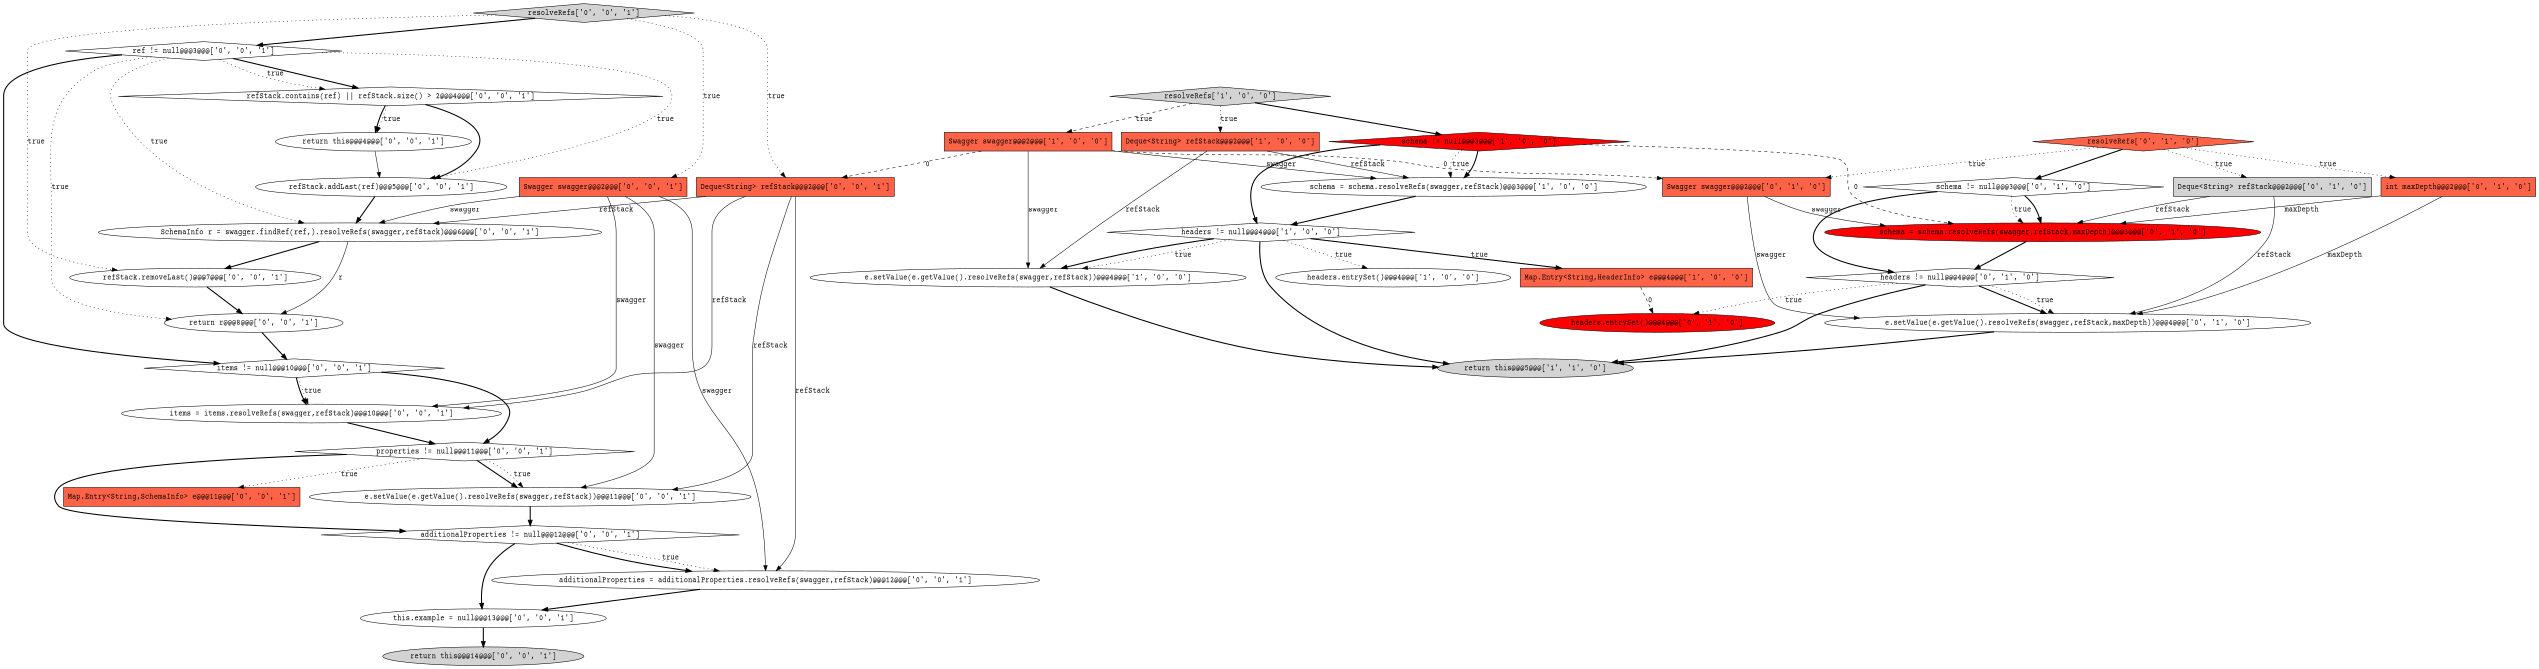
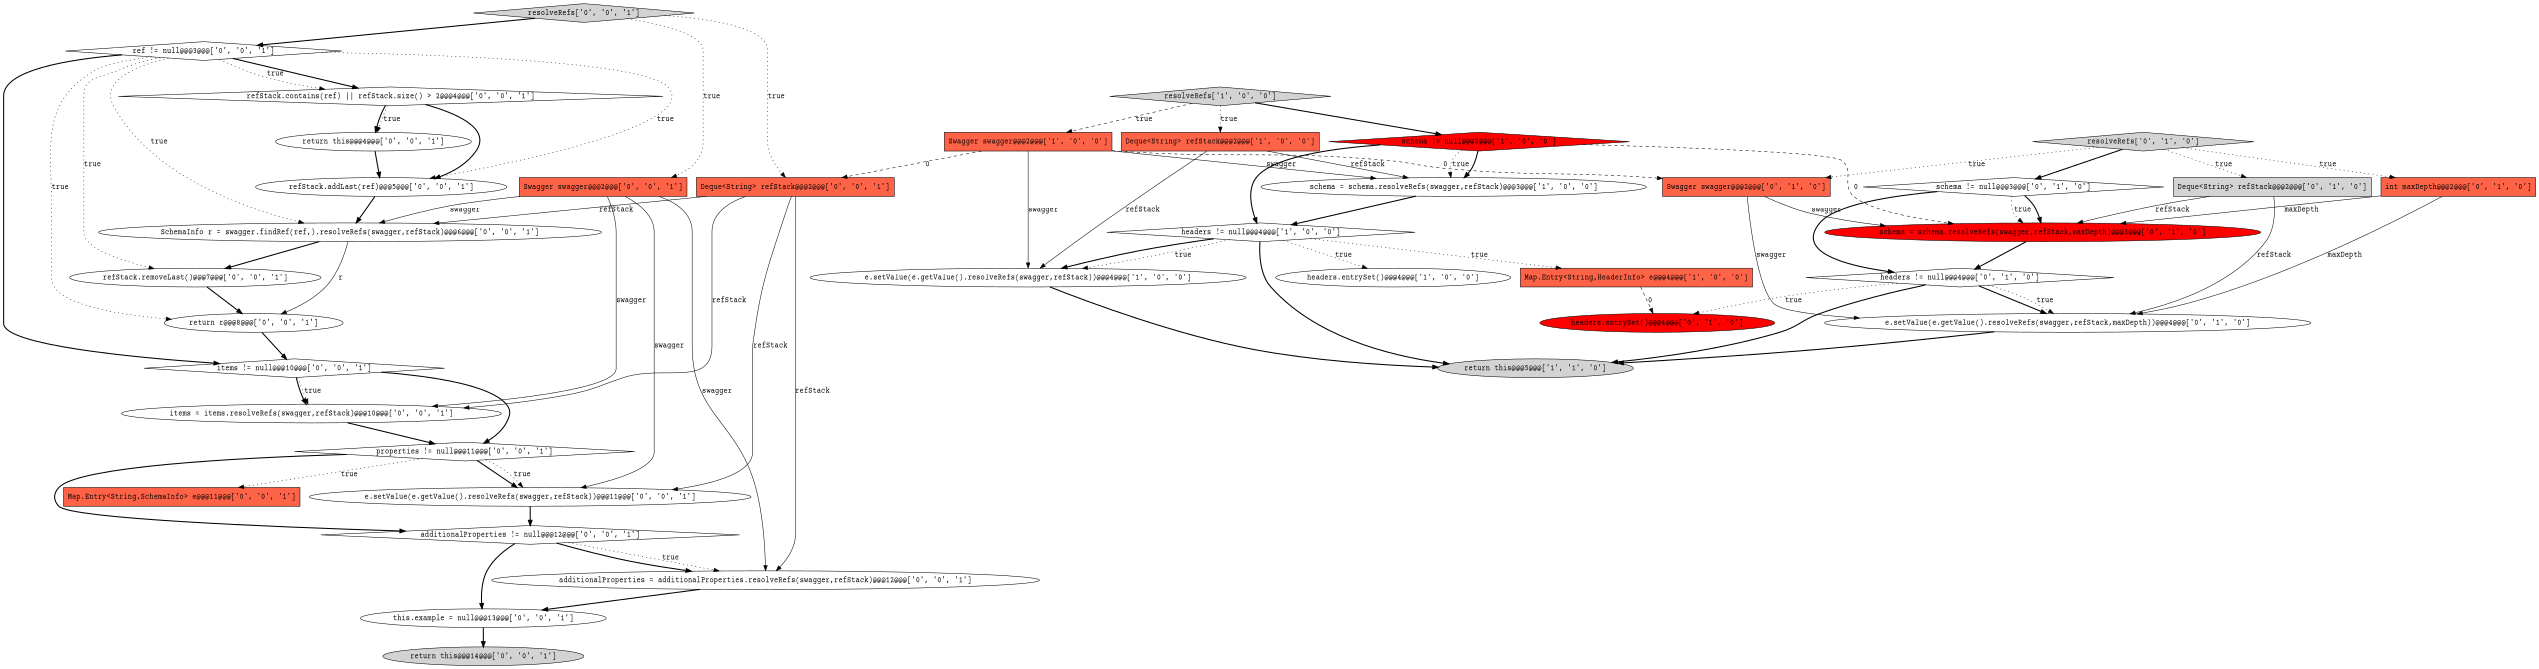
edge "resolveRefs['0', '0', '1']" -> "refStack.removeLast()@@@7@@@['0', '0', '1']": now "ref != null@@@3@@@['0', '0', '1']" -> "refStack.removeLast()@@@7@@@['0', '0', '1']"
node "resolveRefs['0', '1', '0']": fillcolor tomato -> lightgray
edge "return this@@@4@@@['0', '0', '1']" -> "refStack.addLast(ref)@@@5@@@['0', '0', '1']": style solid -> bold
edge "headers != null@@@4@@@['1', '0', '0']" -> "Map.Entry<String,HeaderInfo> e@@@4@@@['1', '0', '0']": style bold -> dotted
